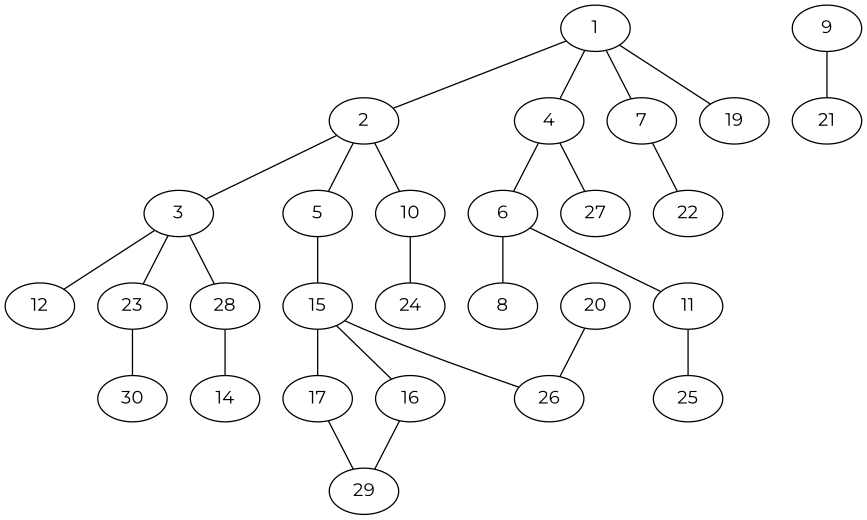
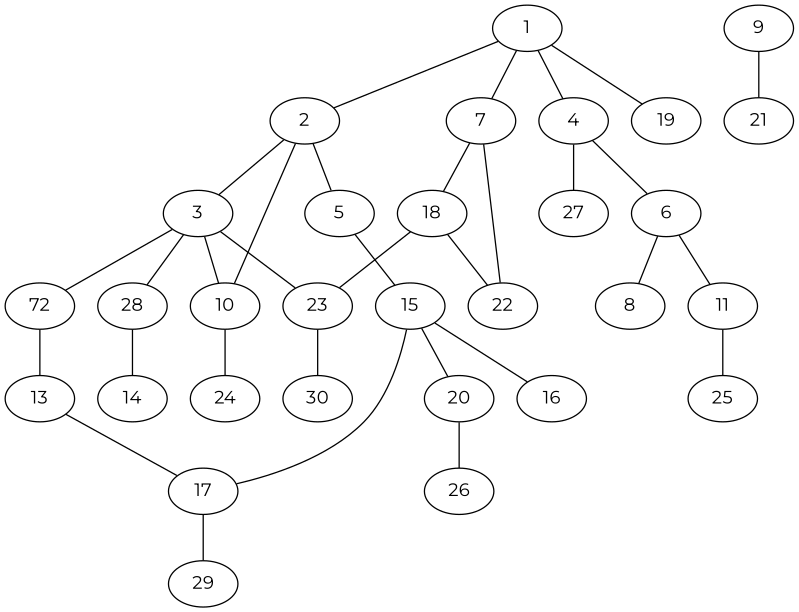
node "18": added
edge "3" -- "10": added
node "12": label "12" -> "72"
edge "15" -- "26": now "15" -- "20"
node "13": added
edge "16" -- "29": removed
